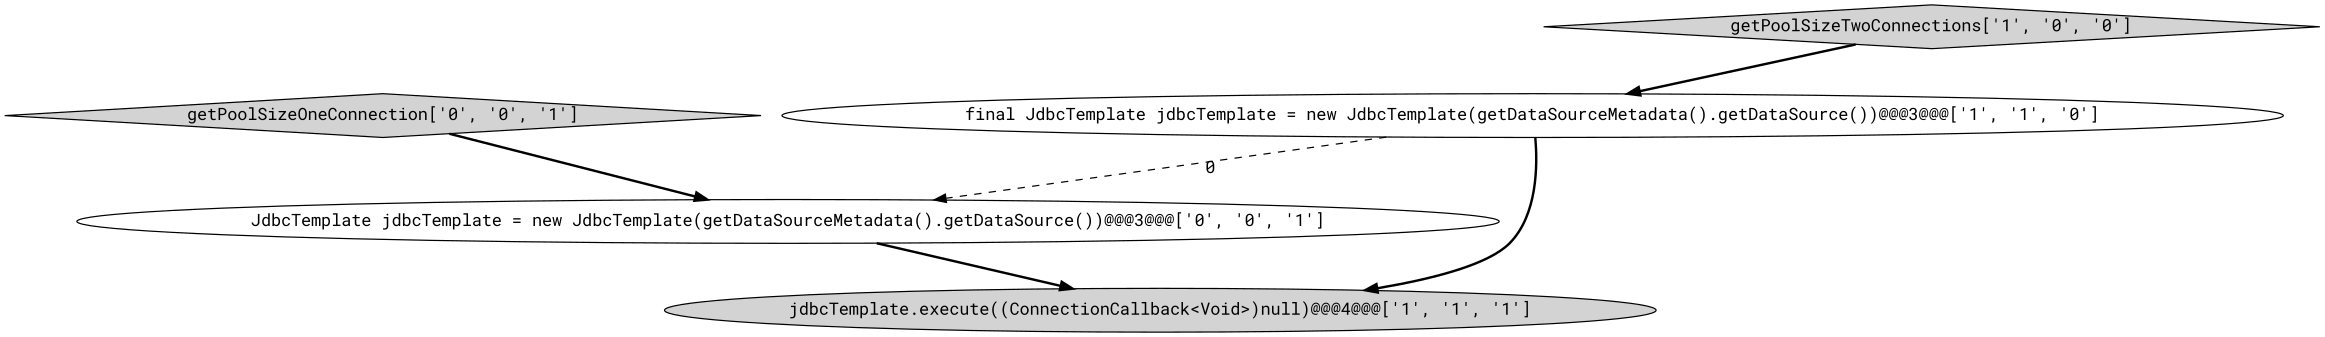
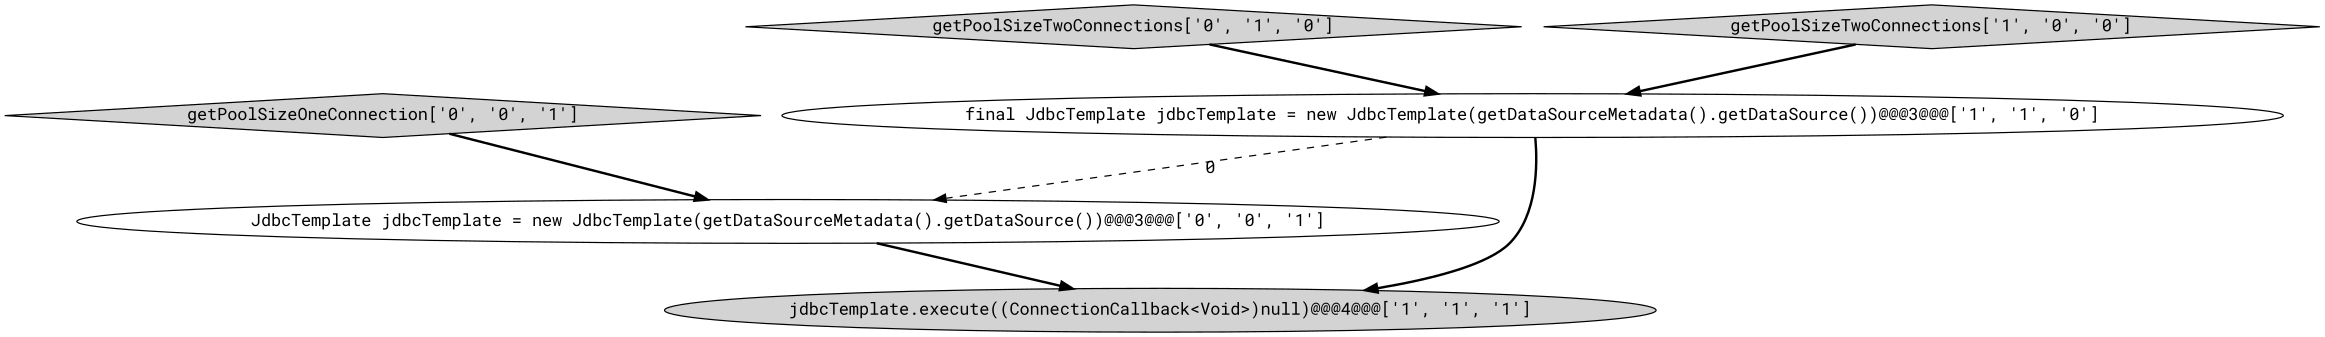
node "getPoolSizeTwoConnections['0', '1', '0']": added
